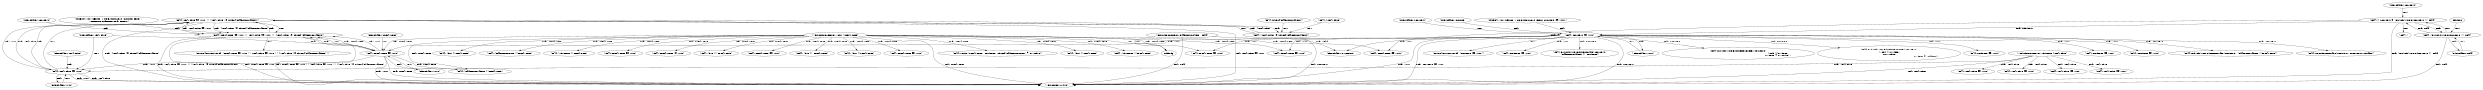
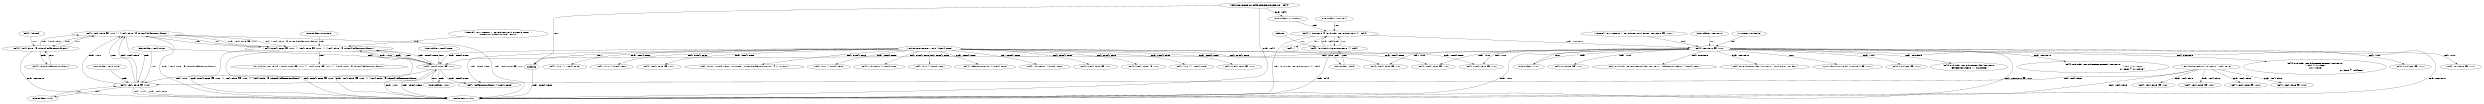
node "(Call,*replySize)": label "(Call,*replySize)" -> "(Call,*sizeof)"
node "(Identifier,cmdCode)": label "(Identifier,cmdCode)" -> "(LvmStatus,cmdCode)"
edge "(Call,* pContext = (android::ReverbContext *) self)" -> "(Identifier,LvmStatus)": reversed
node "(MethodParameterIn,effect_handle_t  self)": label "(MethodParameterIn,effect_handle_t  self)" -> "(MethodParameterIn,effect_getParameter_t  self)"
edge "(Call,*replySize != sizeof(effect_config_t))" -> "(Call,sizeof(effect_config_t))": added, label "CFG:"
edge "(MethodParameterIn,void *pReplyData)" -> "(MethodReturn,int)": now "1000106" -> "(MethodReturn,int)"
